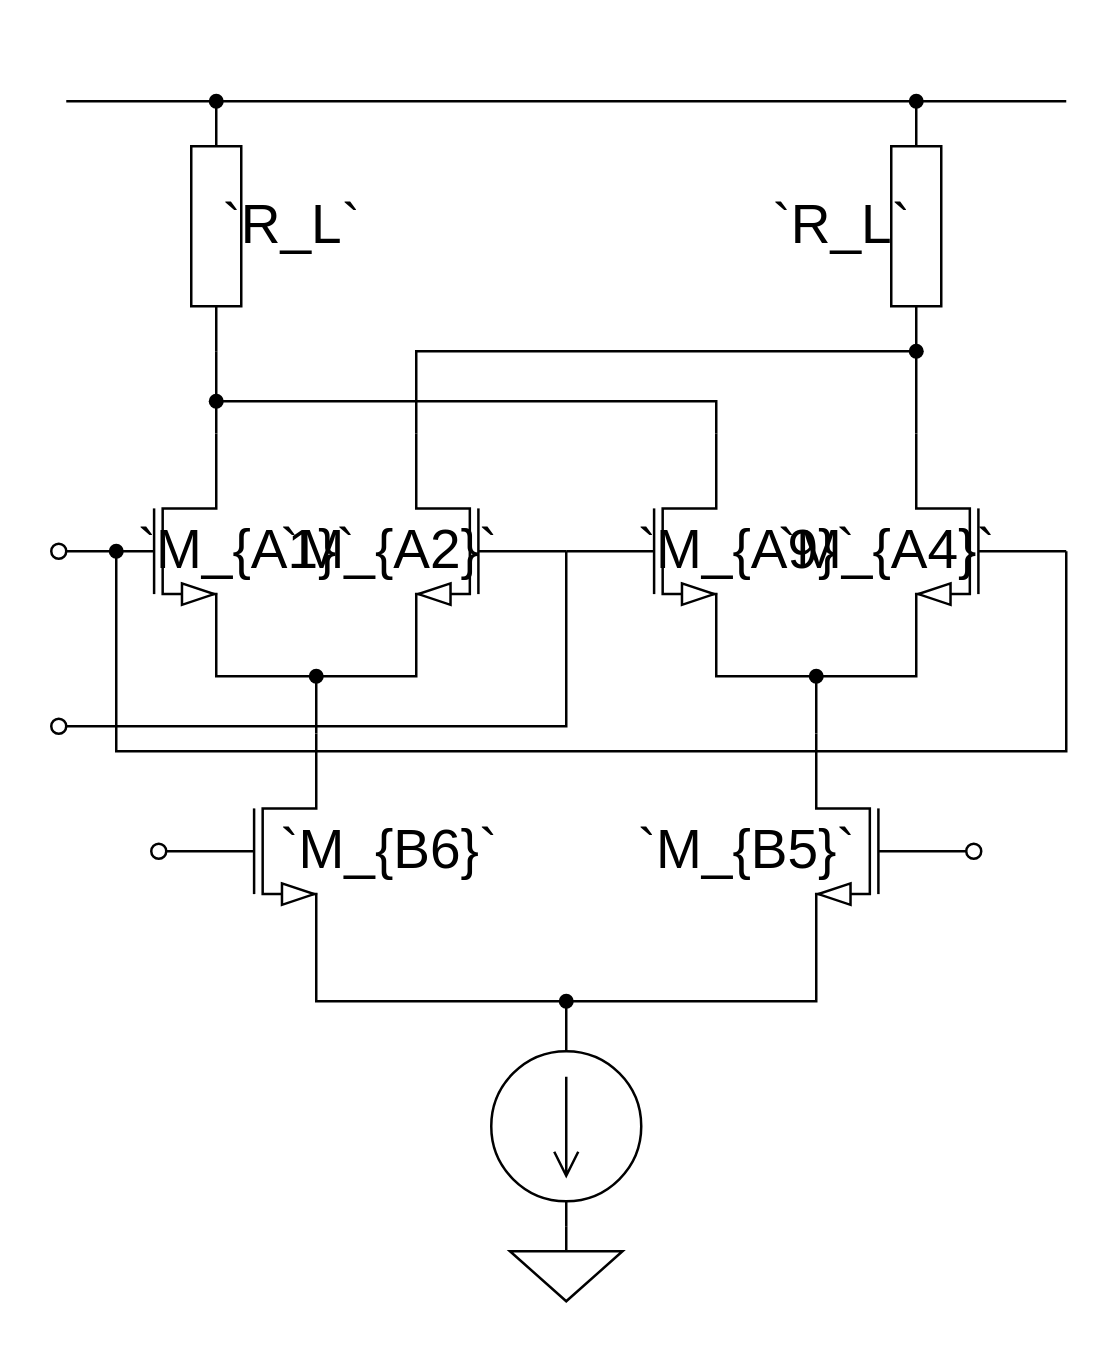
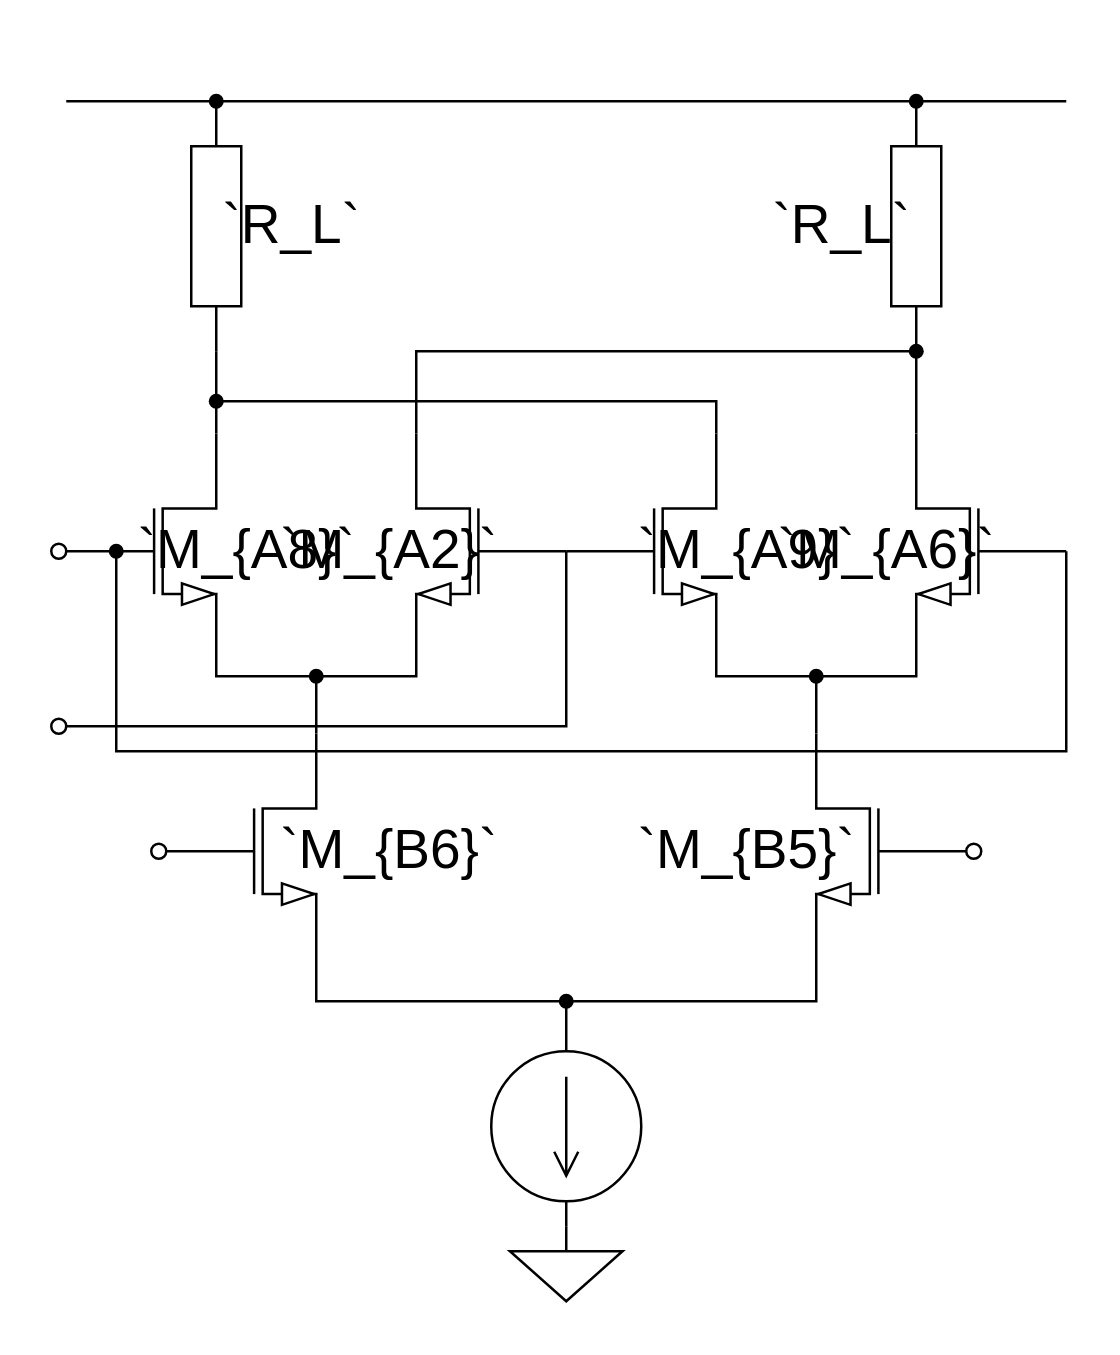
node "`M_{A1}`": label "`M_{A1}`" -> "`M_{A8}`"
node "`M_{A4}`": label "`M_{A4}`" -> "`M_{A6}`"
